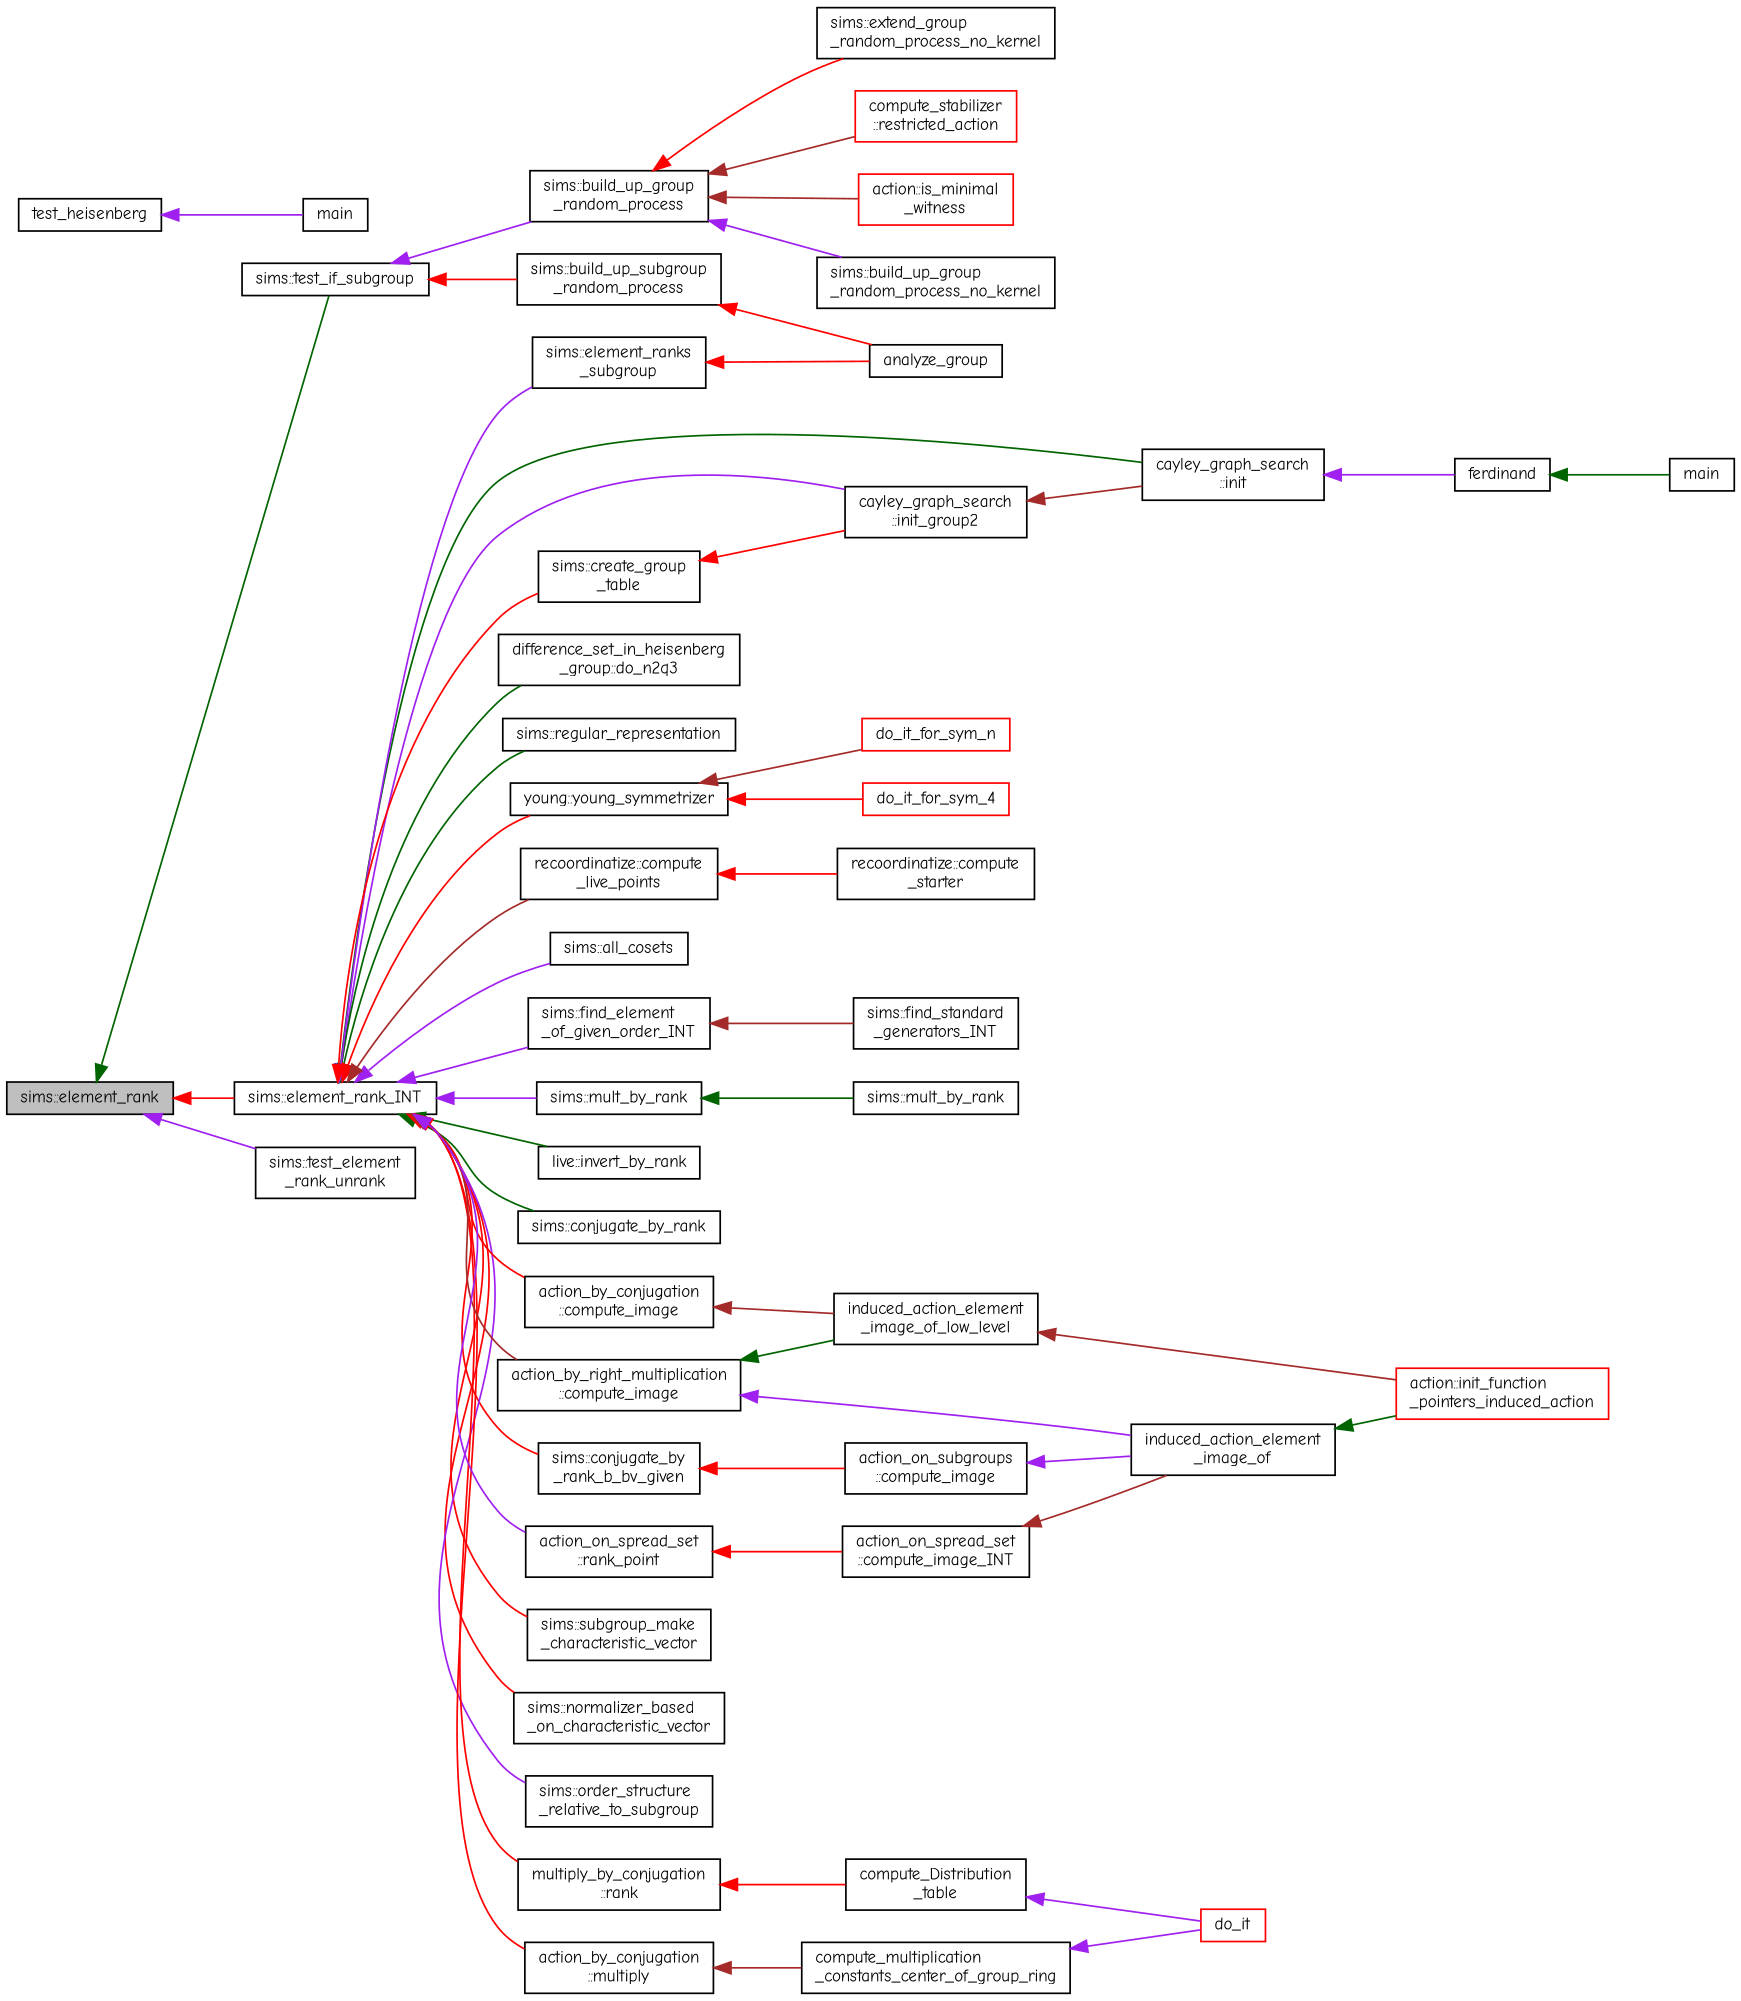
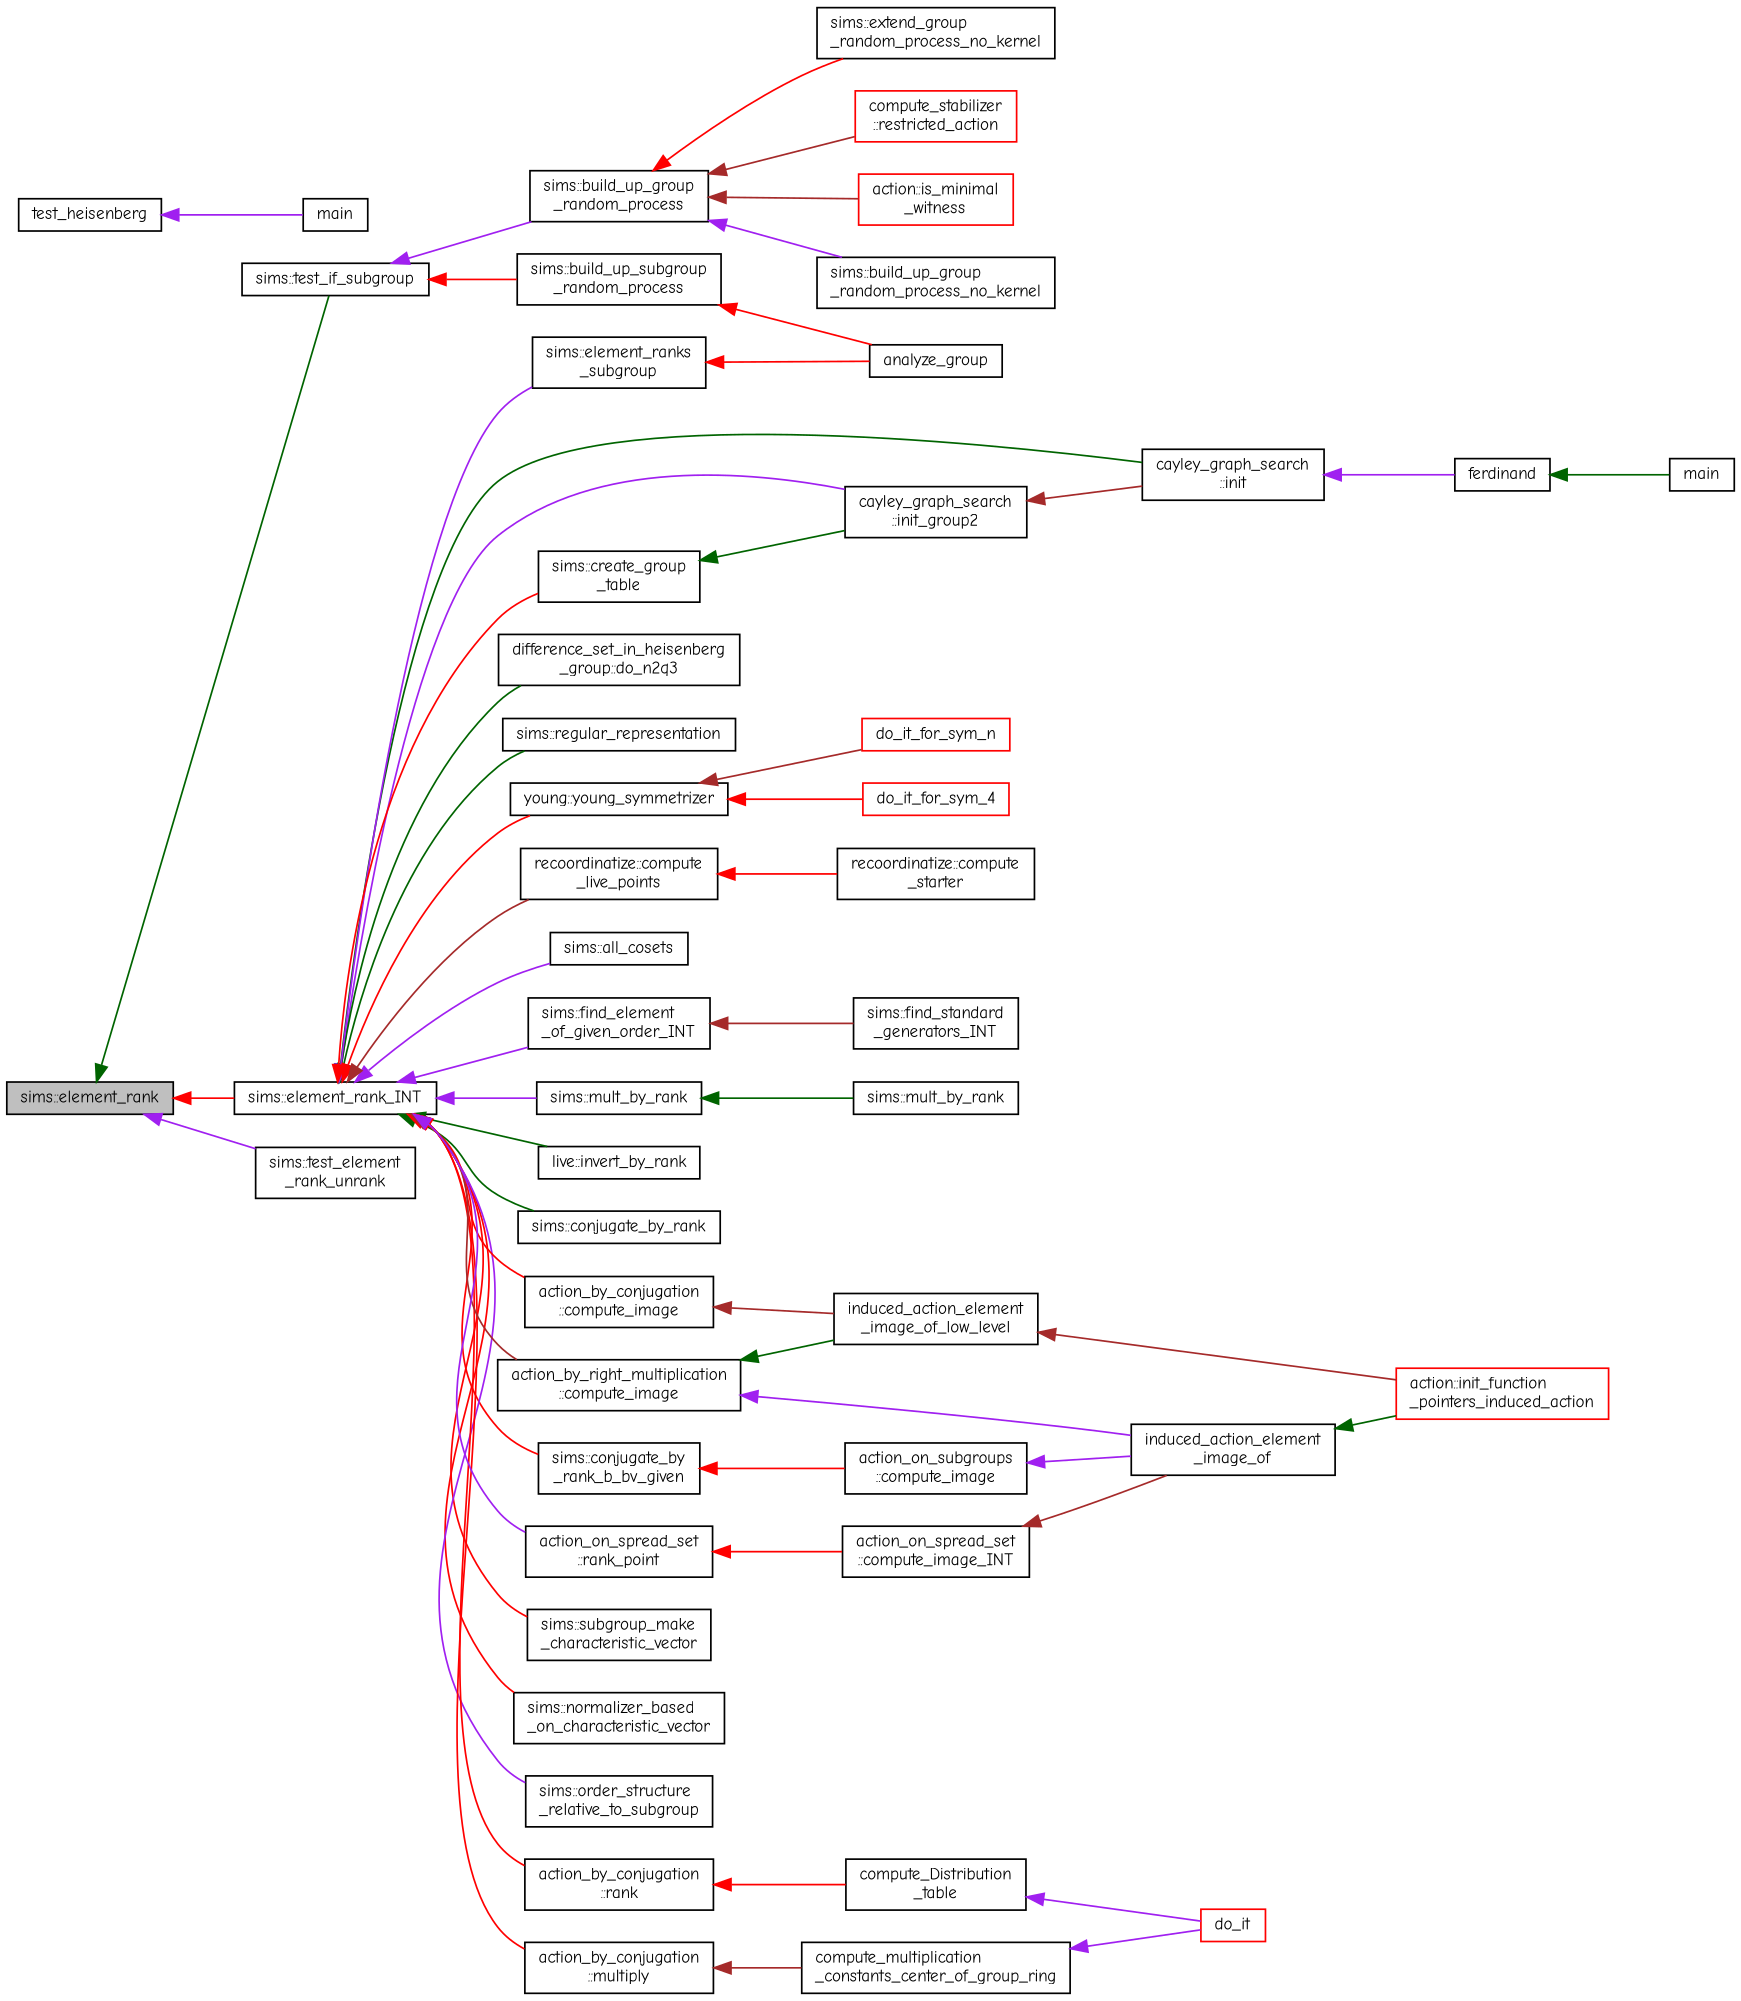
edge "cayley_graph_search ::init_group2" -> "sims::create_group _table": color red -> darkgreen
node "multiply_by_conjugation ::rank": label "multiply_by_conjugation ::rank" -> "action_by_conjugation ::rank"
